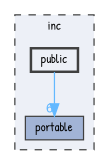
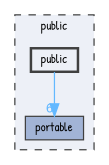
cluster "inc": label "inc" -> "public"
